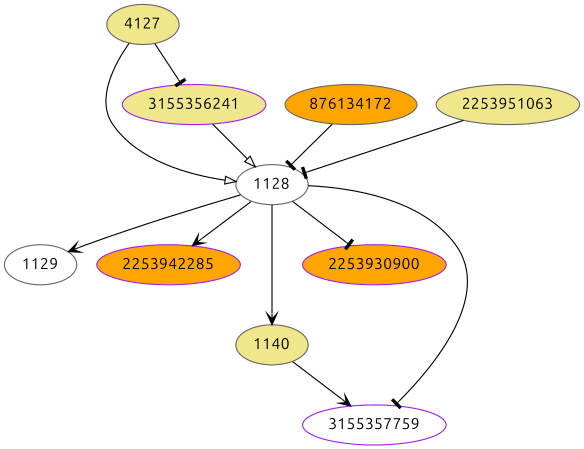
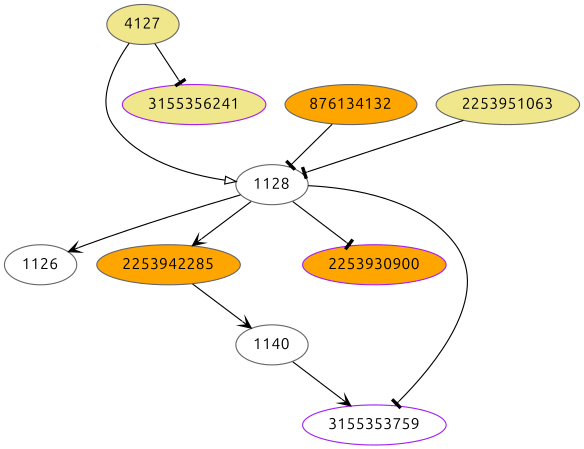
node "876134172": label "876134172" -> "876134132"
edge "3155356241" -> "1128": removed
edge "1128" -> "1140": now "2253942285" -> "1140"
node "1129": label "1129" -> "1126"
node "2253942285": color purple -> gray40
node "1140": fillcolor khaki -> white
node "3155357759": label "3155357759" -> "3155353759"
